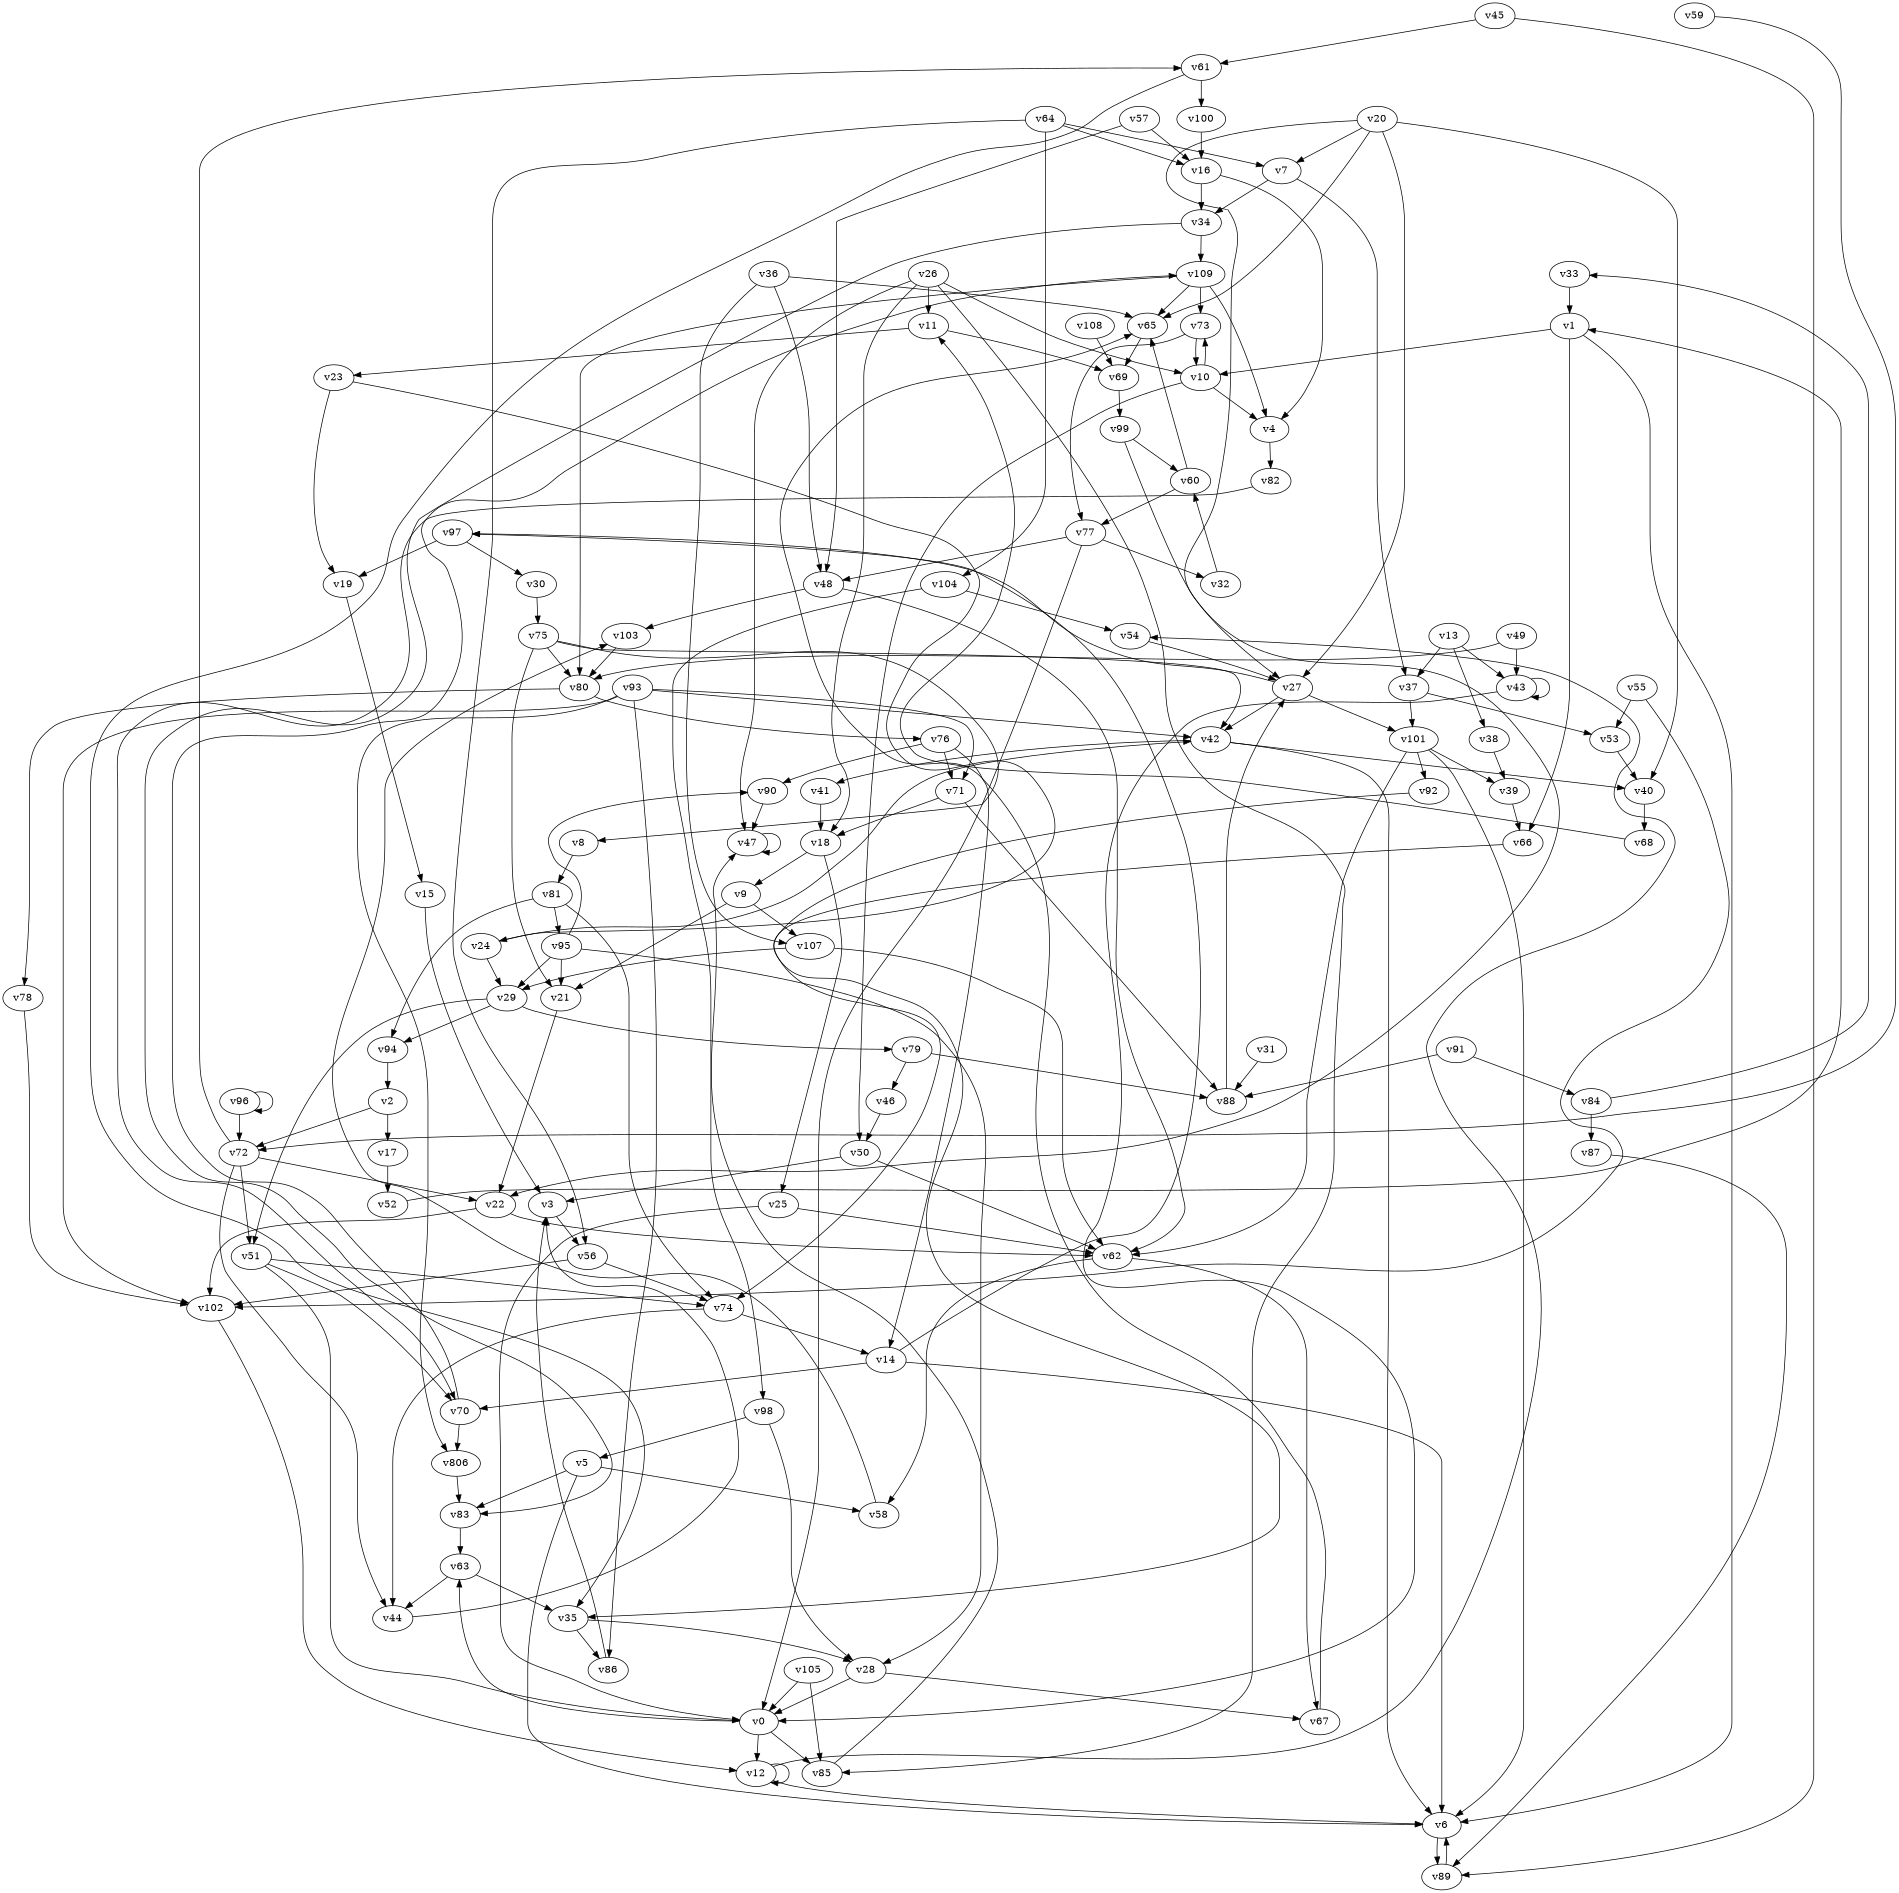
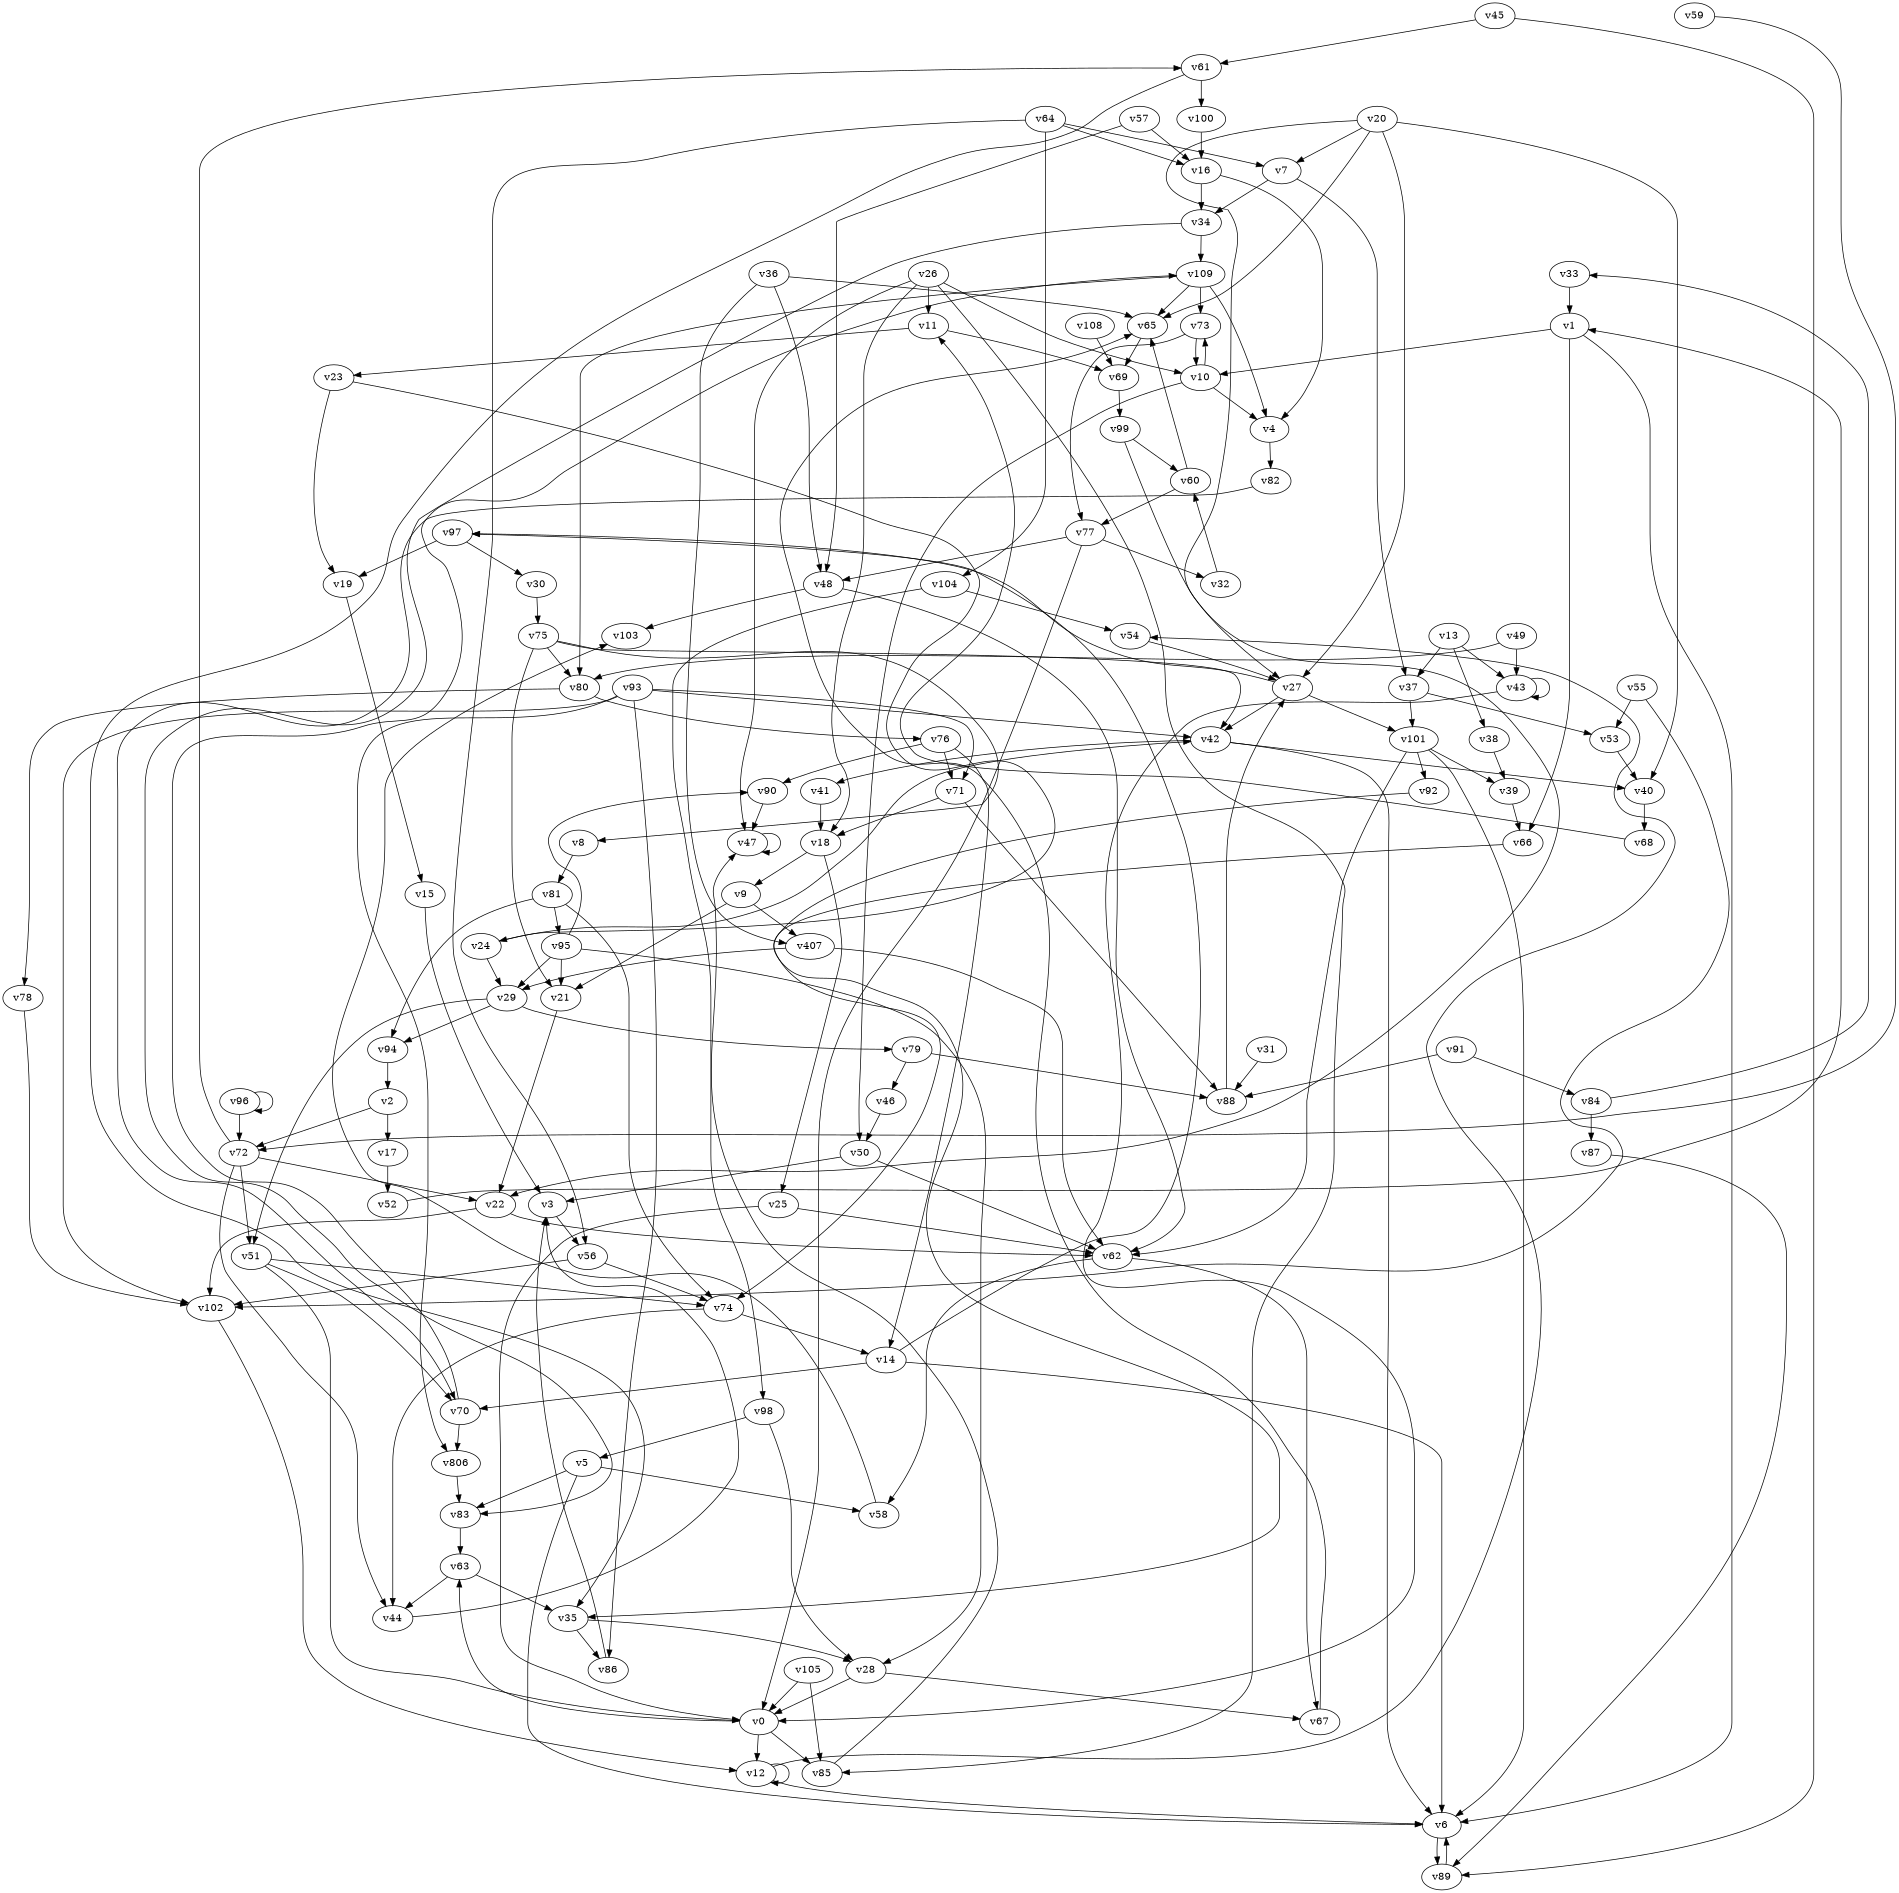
edge "v103" -> "v80": removed
node "v107": label "v107" -> "v407"
